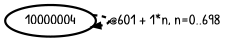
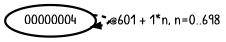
node "10000004": label "10000004" -> "00000004"
